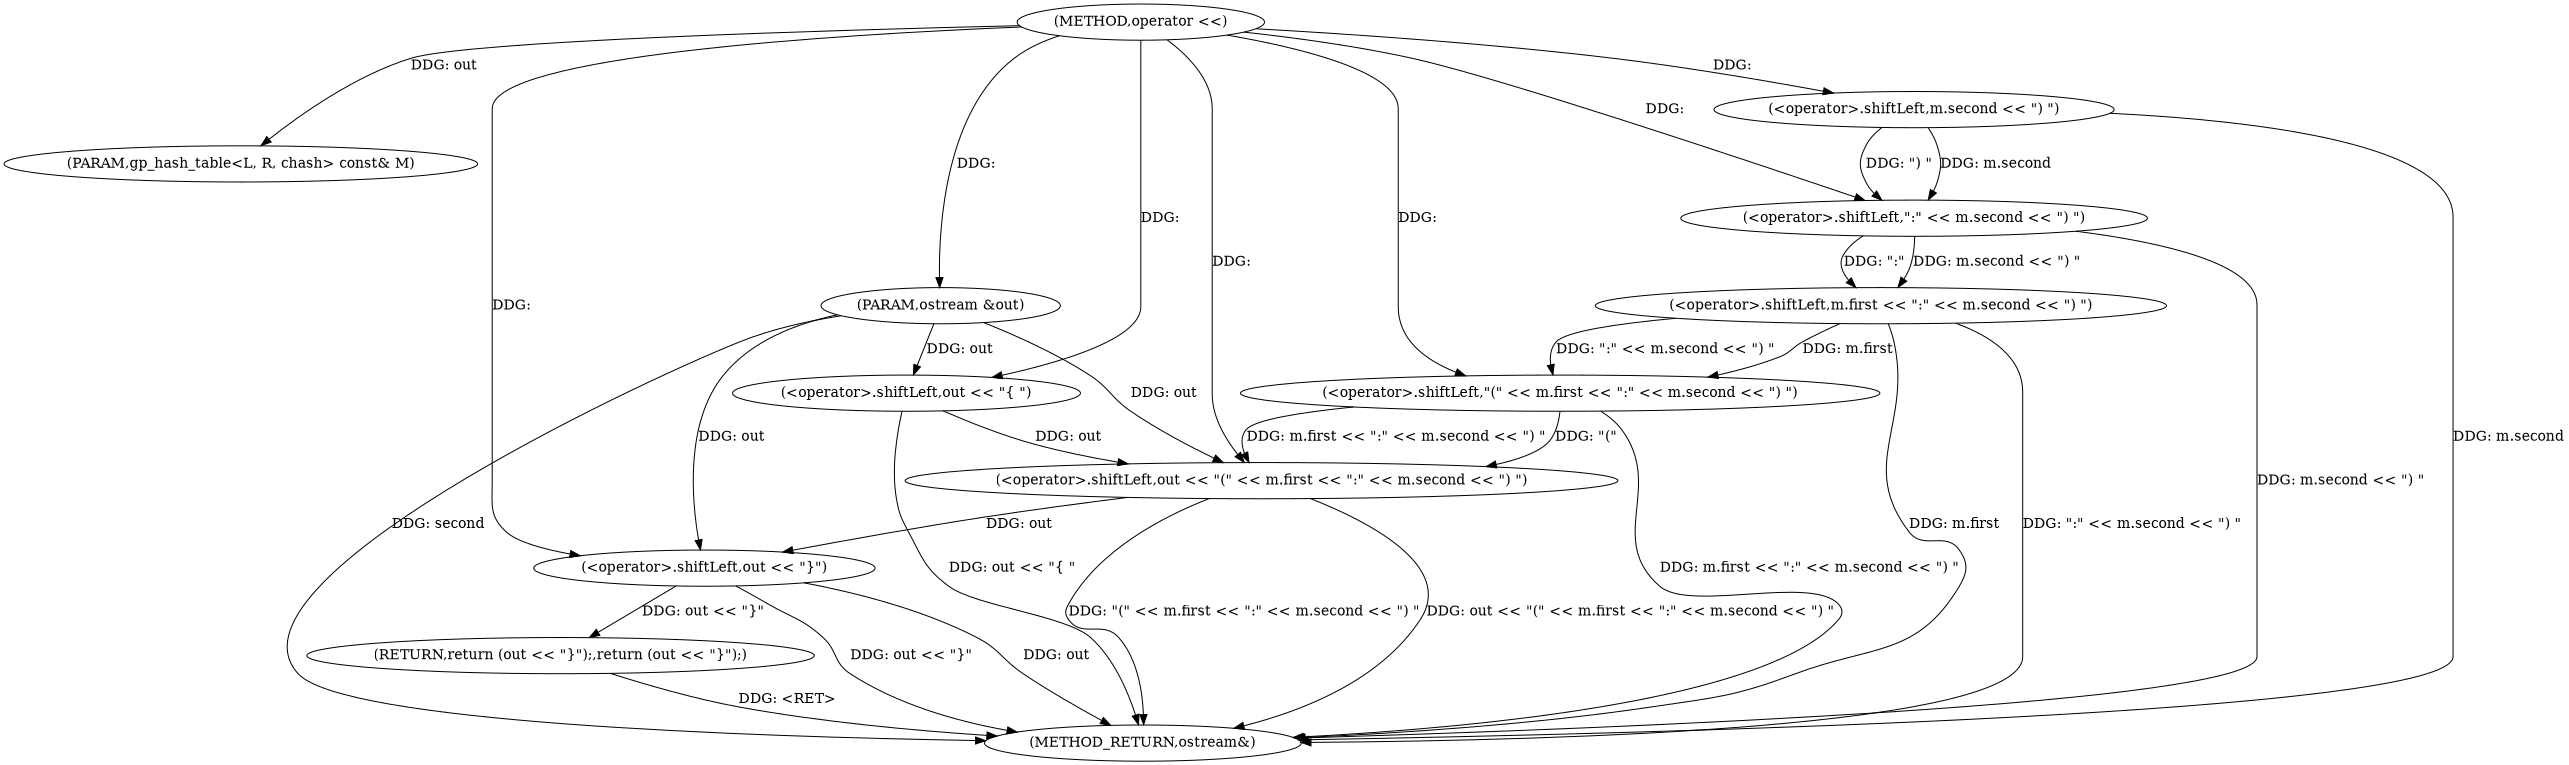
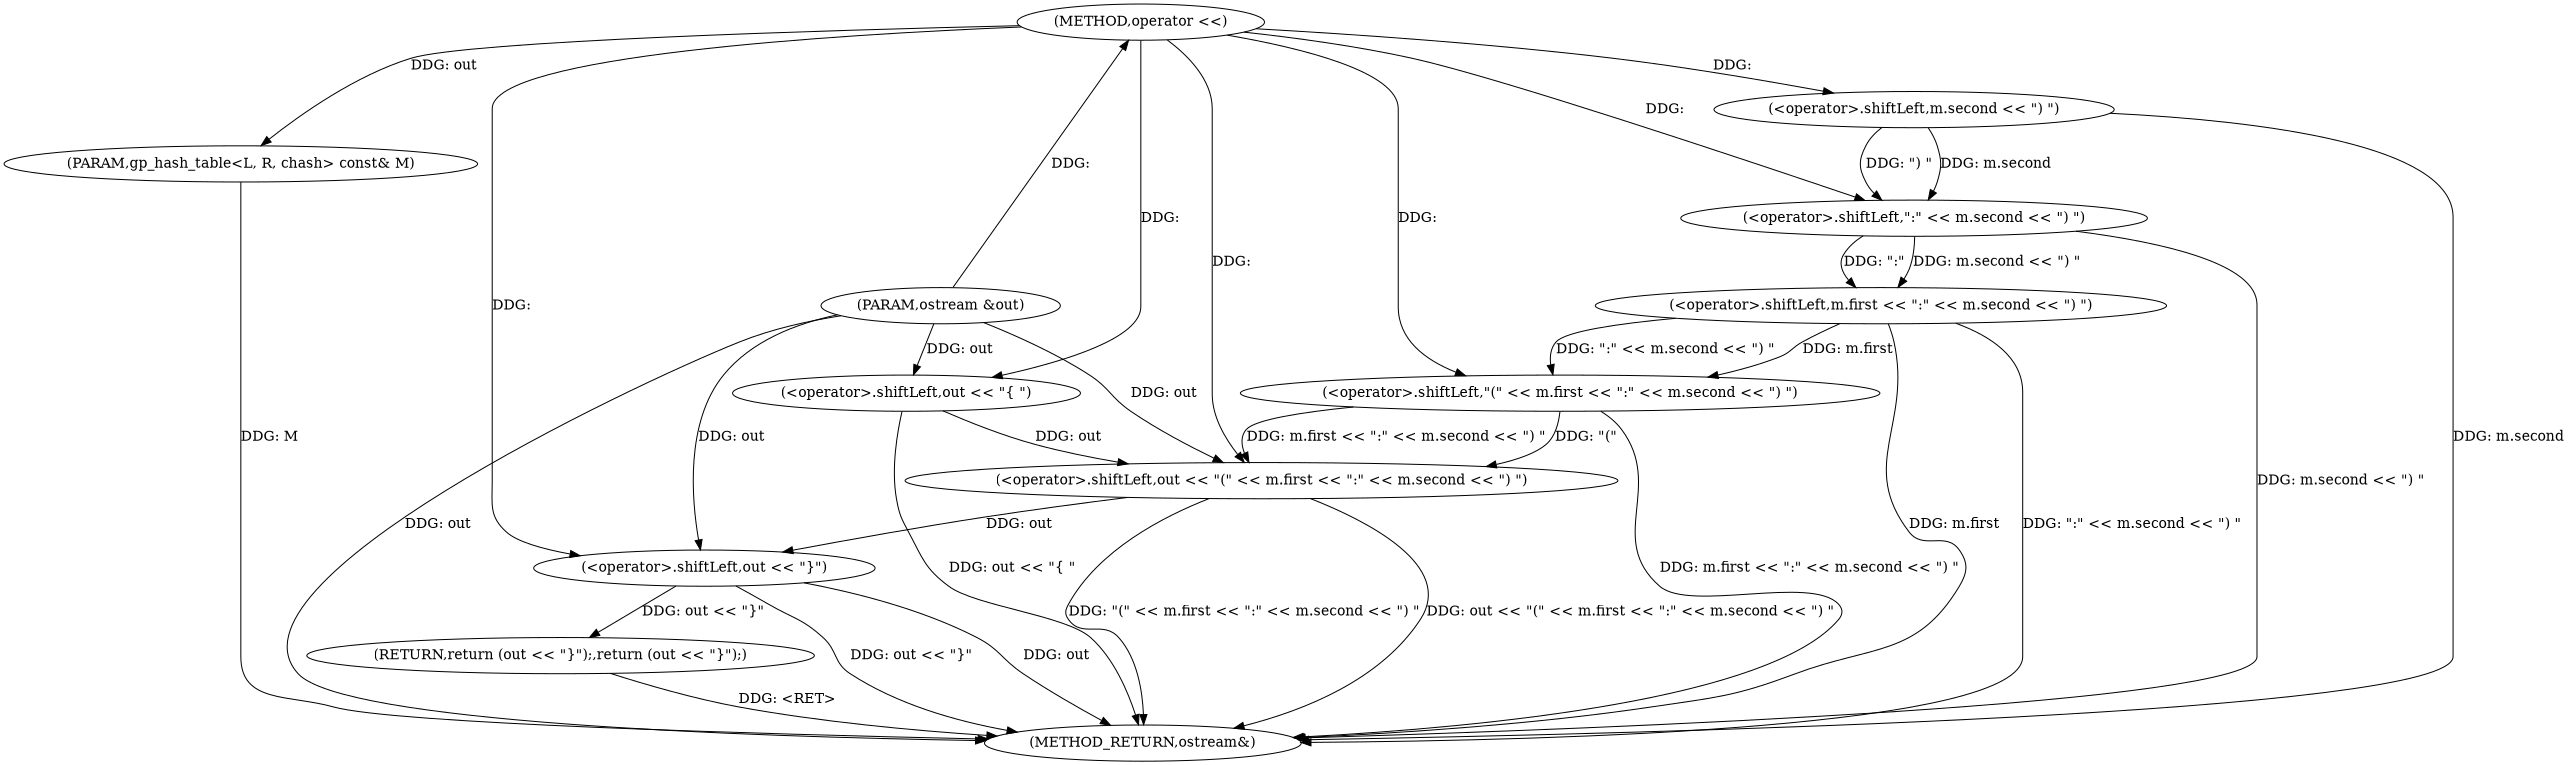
edge "(METHOD,operator <<)" -> "(PARAM,ostream &out)": reversed
edge "(PARAM,ostream &out)" -> "(METHOD_RETURN,ostream&)": label "DDG: second" -> "DDG: out"
edge "(PARAM,gp_hash_table<L, R, chash> const& M)" -> "(METHOD_RETURN,ostream&)": added, label "DDG: M"
